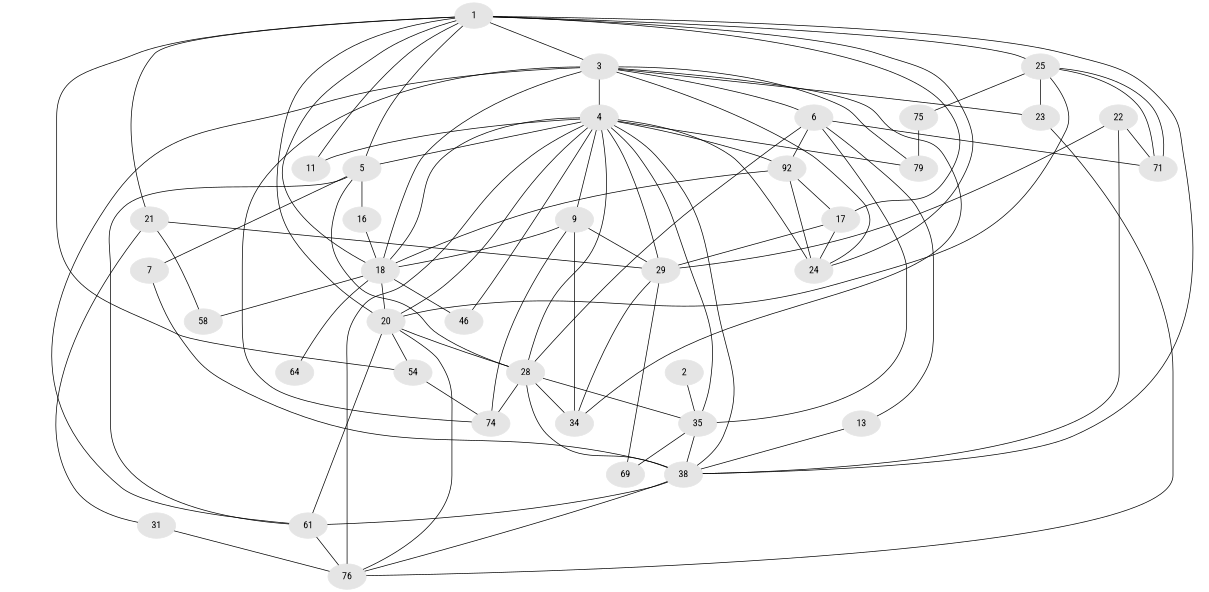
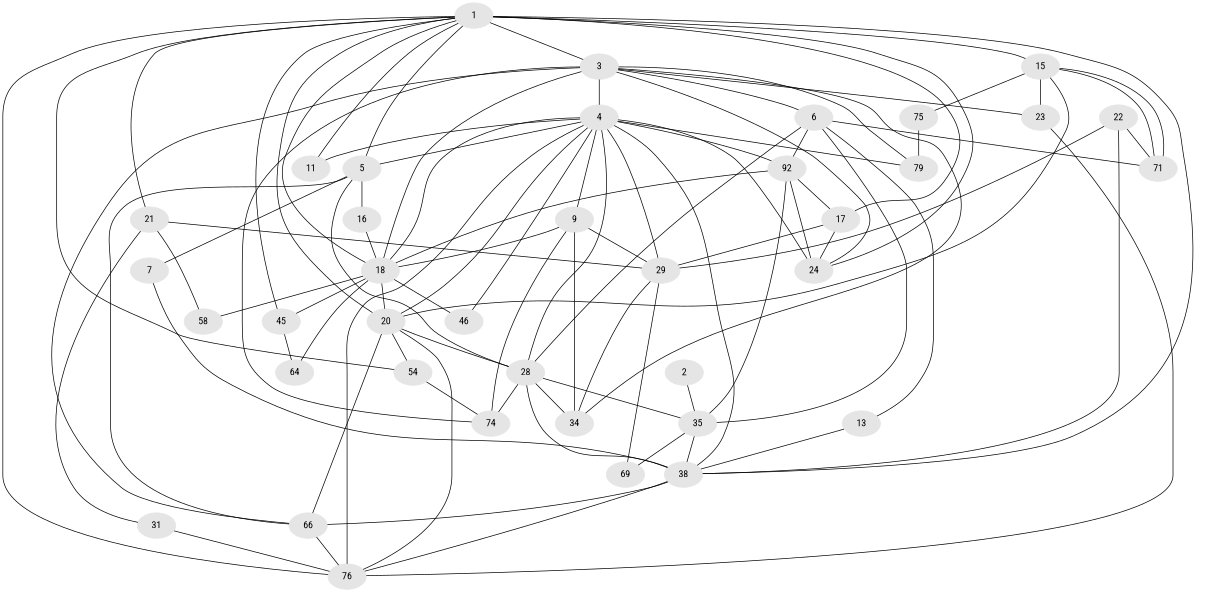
node "25": label "25" -> "15"
edge "1" -- "76": added
edge "4" -- "35": now "92" -- "35"
node "45": added
node "61": label "61" -> "66"
